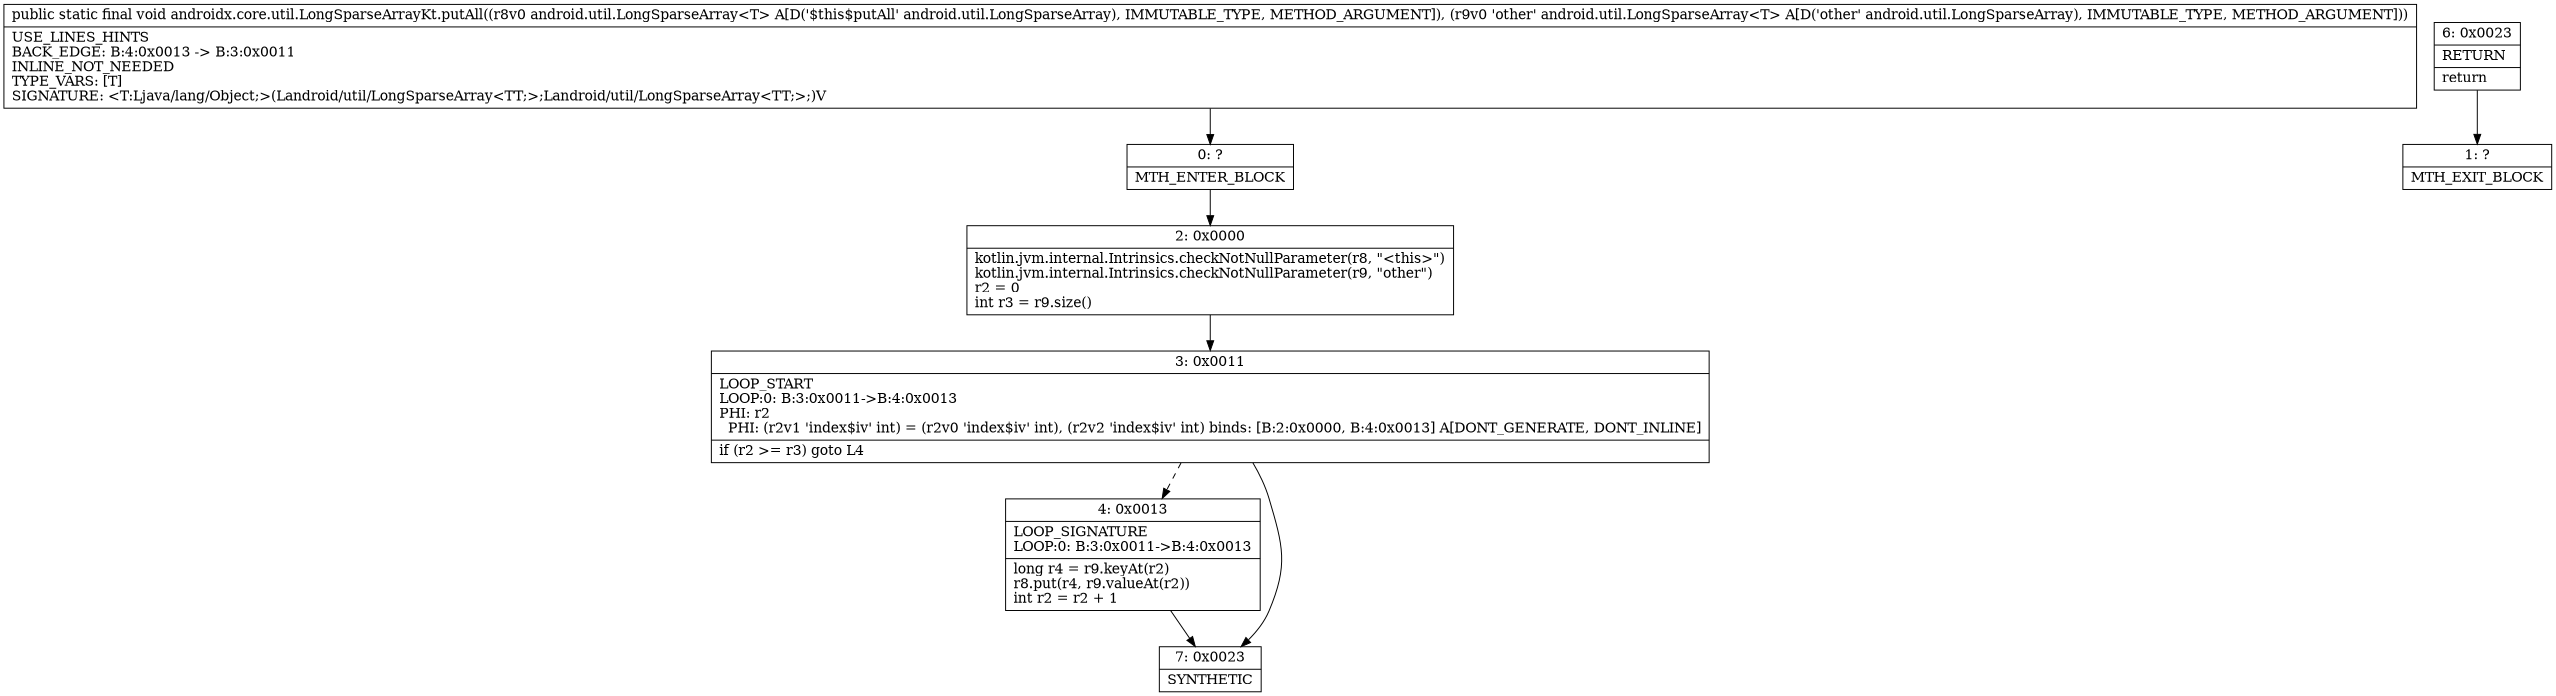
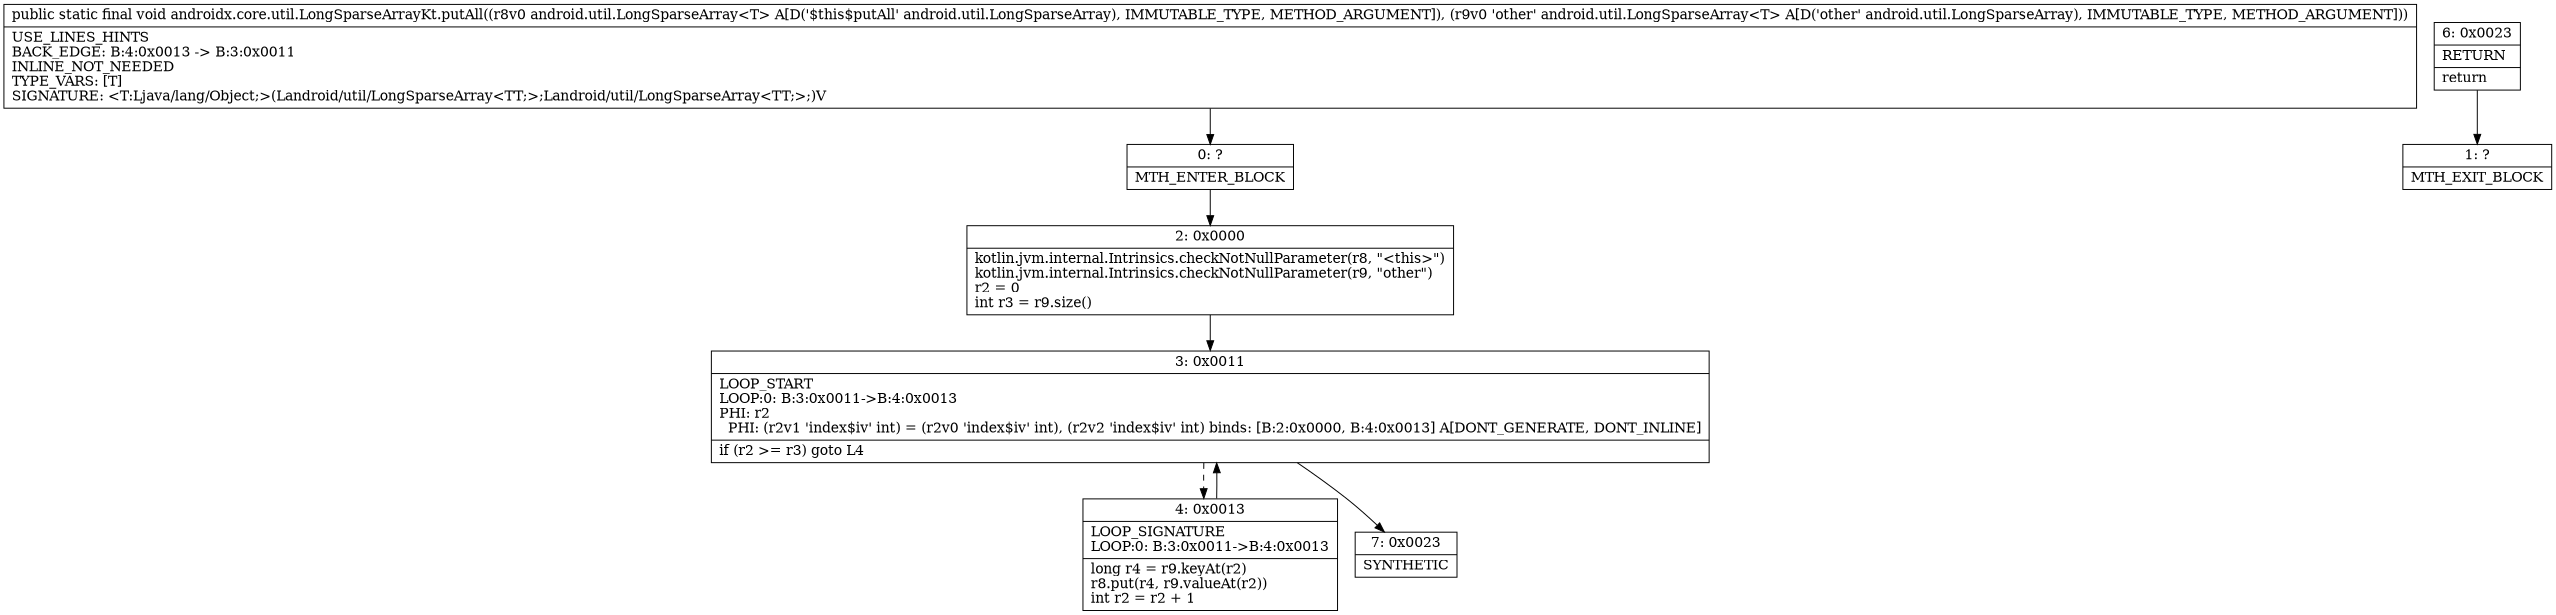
edge "4: 0x0013" -> "7: 0x0023": now "4: 0x0013" -> "3: 0x0011"
